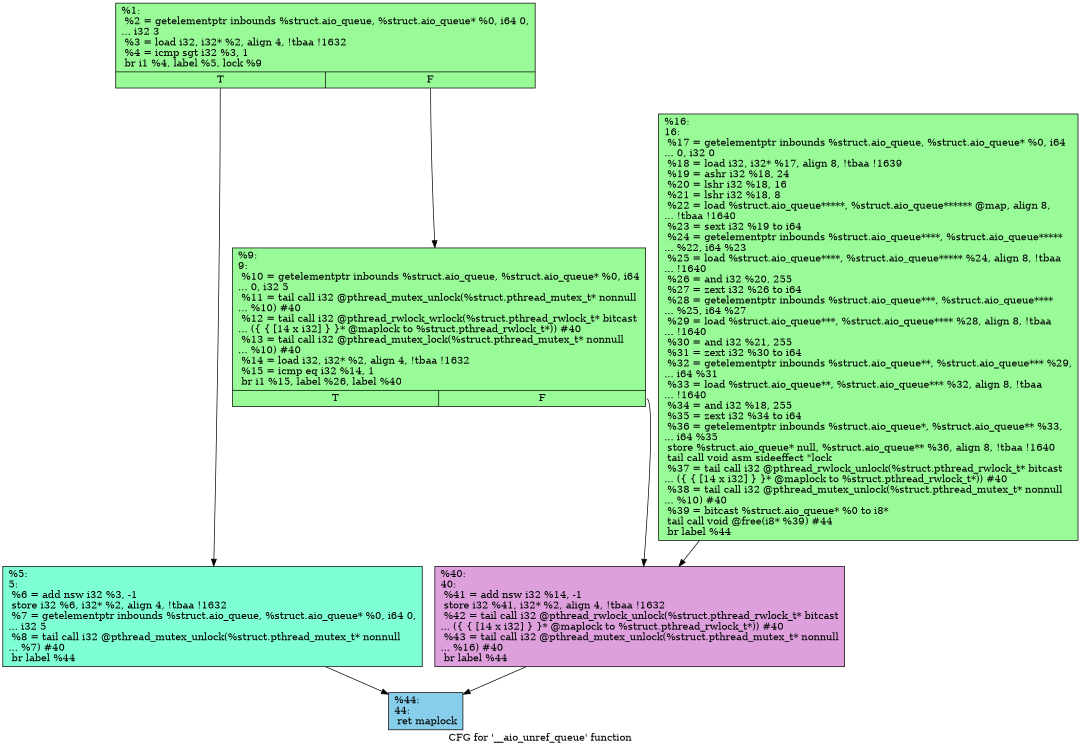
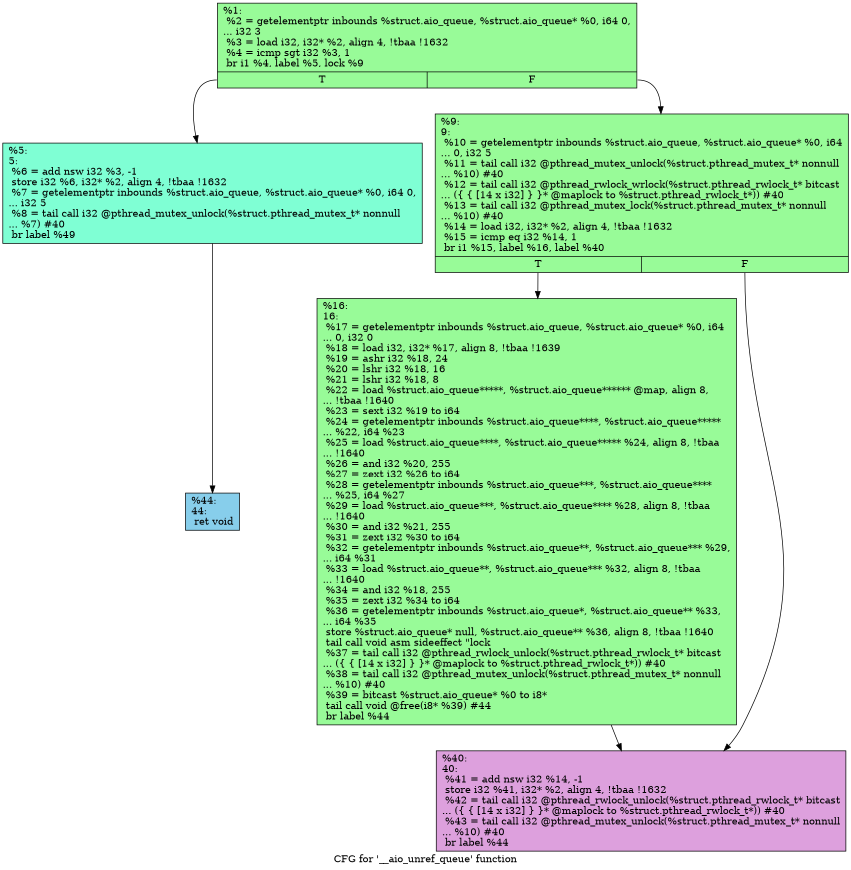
edge "%9:" -> "%16:": added
node "%9:": text "br i1 %15, label %26, label %40" -> "br i1 %15, label %16, label %40"
node "%40:": text "... %16) #40" -> "... %10) #40"
node "%5:": text "br label %44" -> "br label %49"
edge "%40:" -> "%44:": removed
node "%44:": text "ret maplock" -> "ret void"
